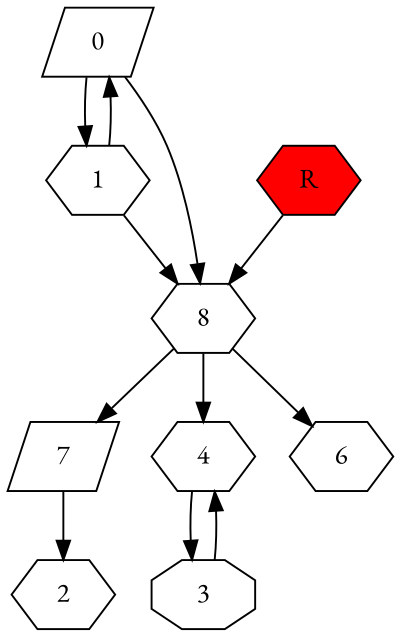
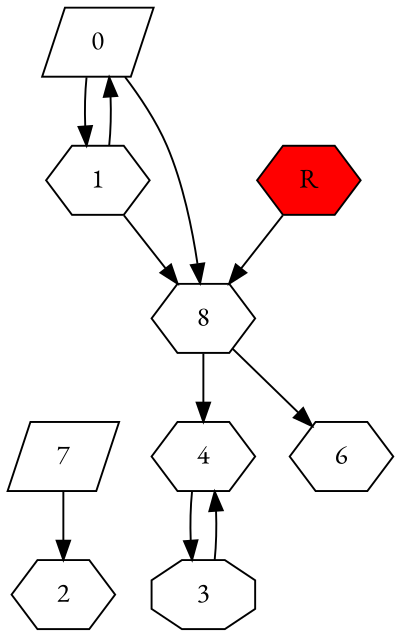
edge "8" -> "7": removed
